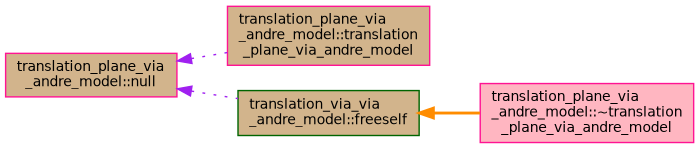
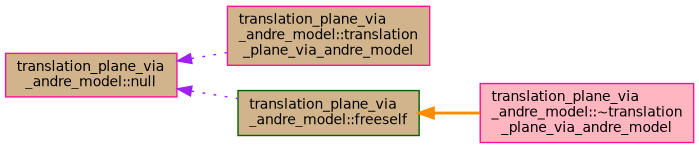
node "translation_via_via _andre_model::freeself": label "translation_via_via _andre_model::freeself" -> "translation_plane_via _andre_model::freeself"
